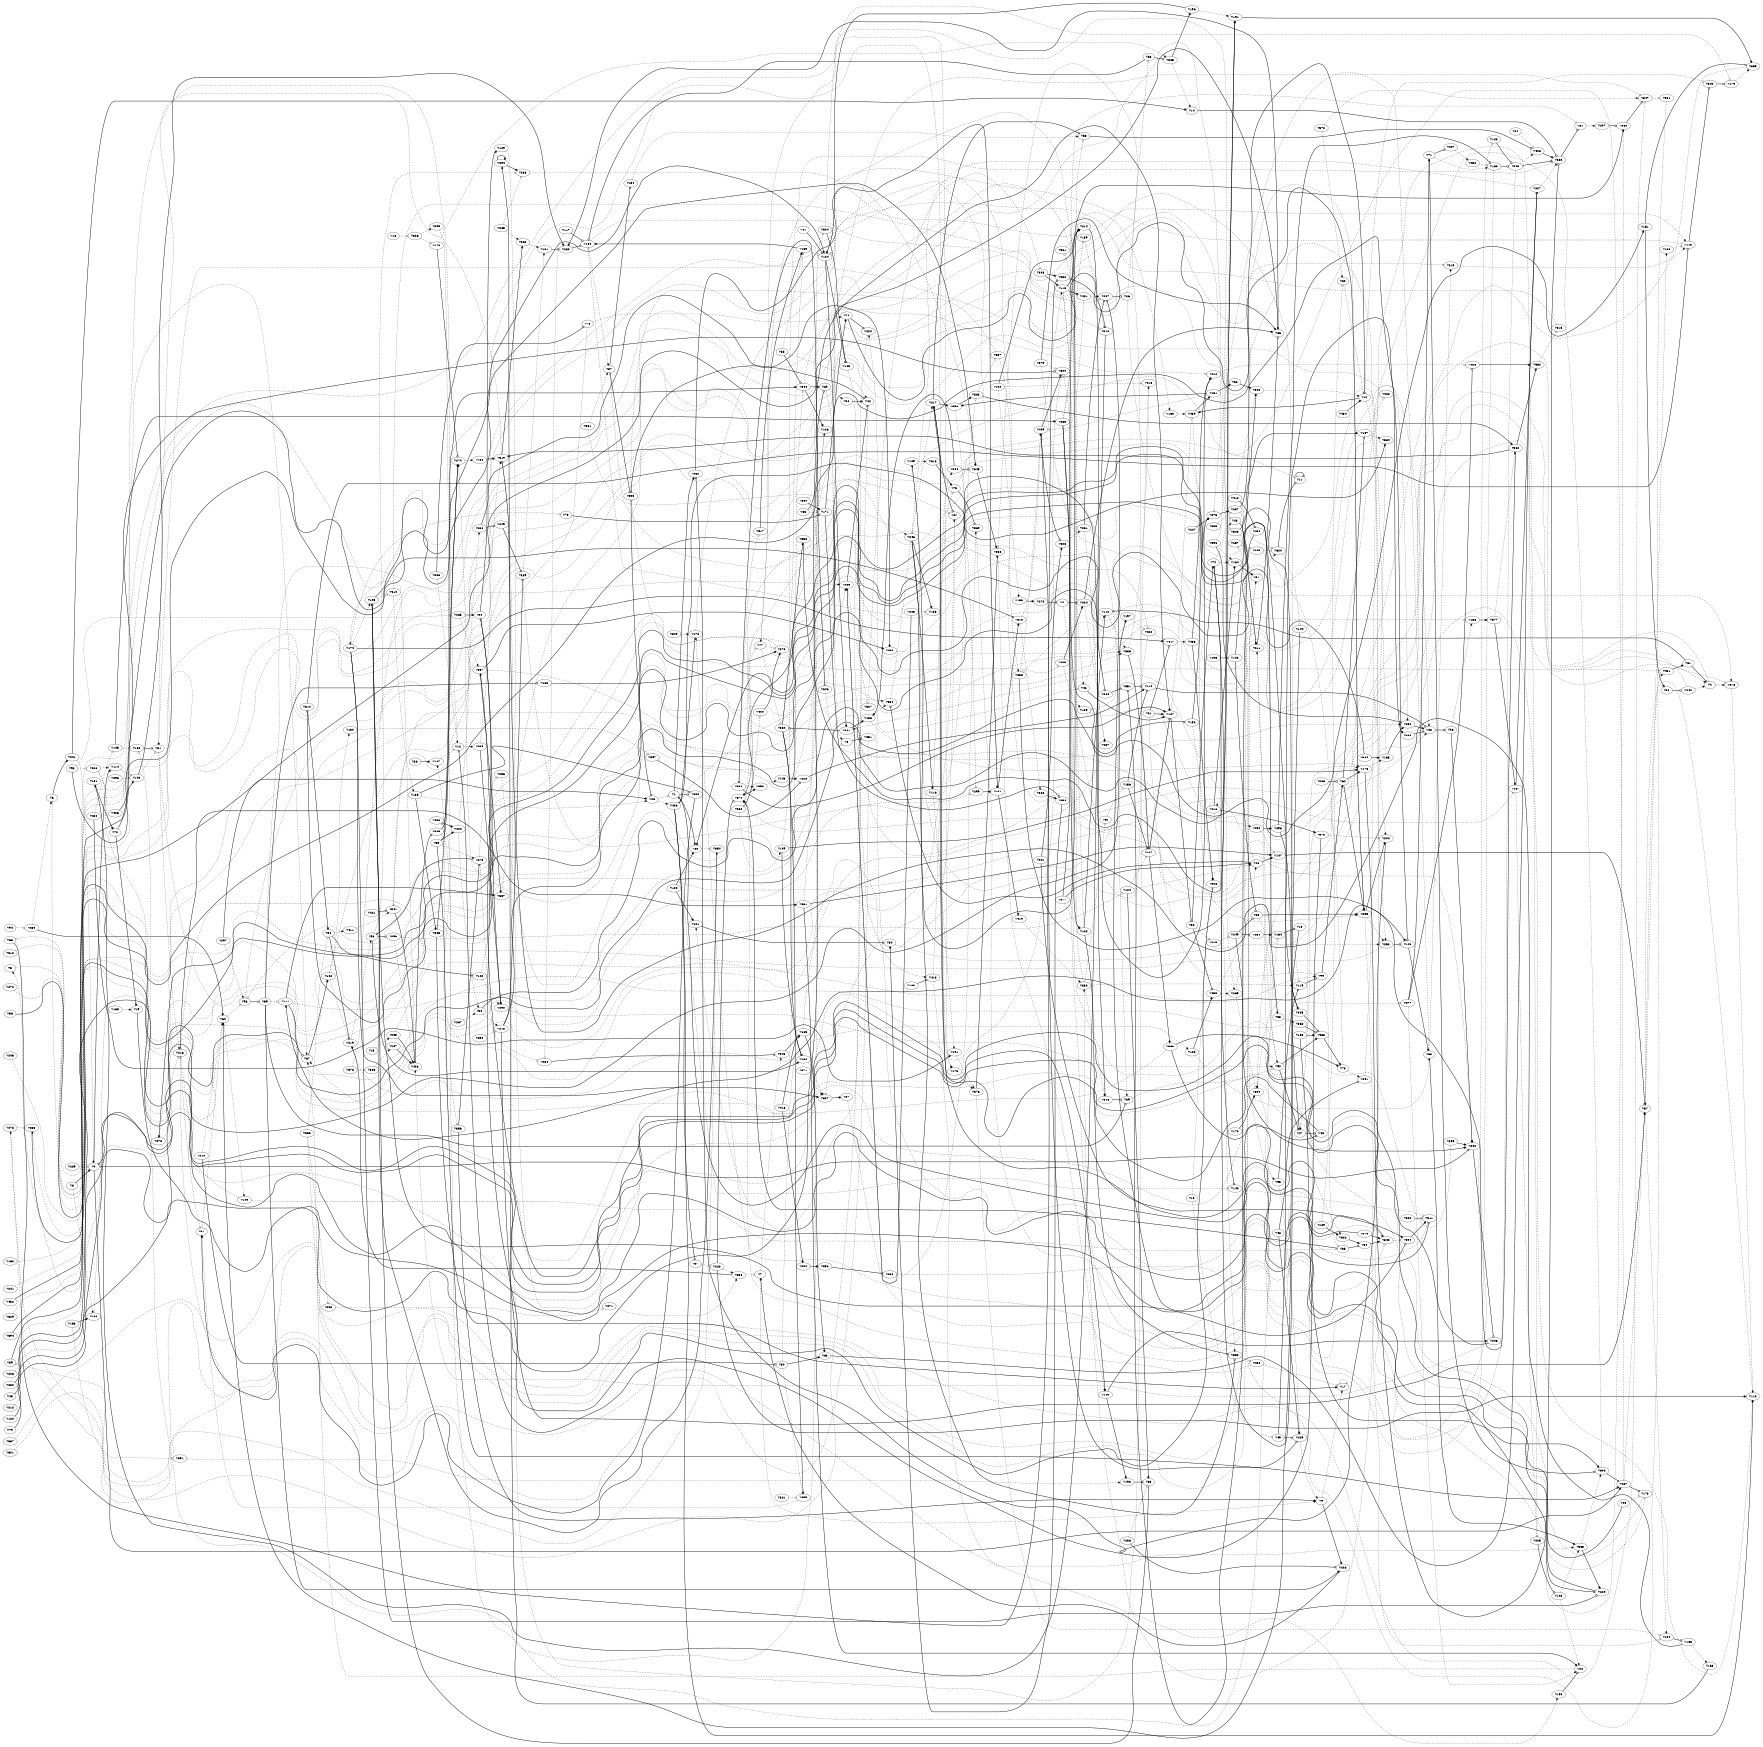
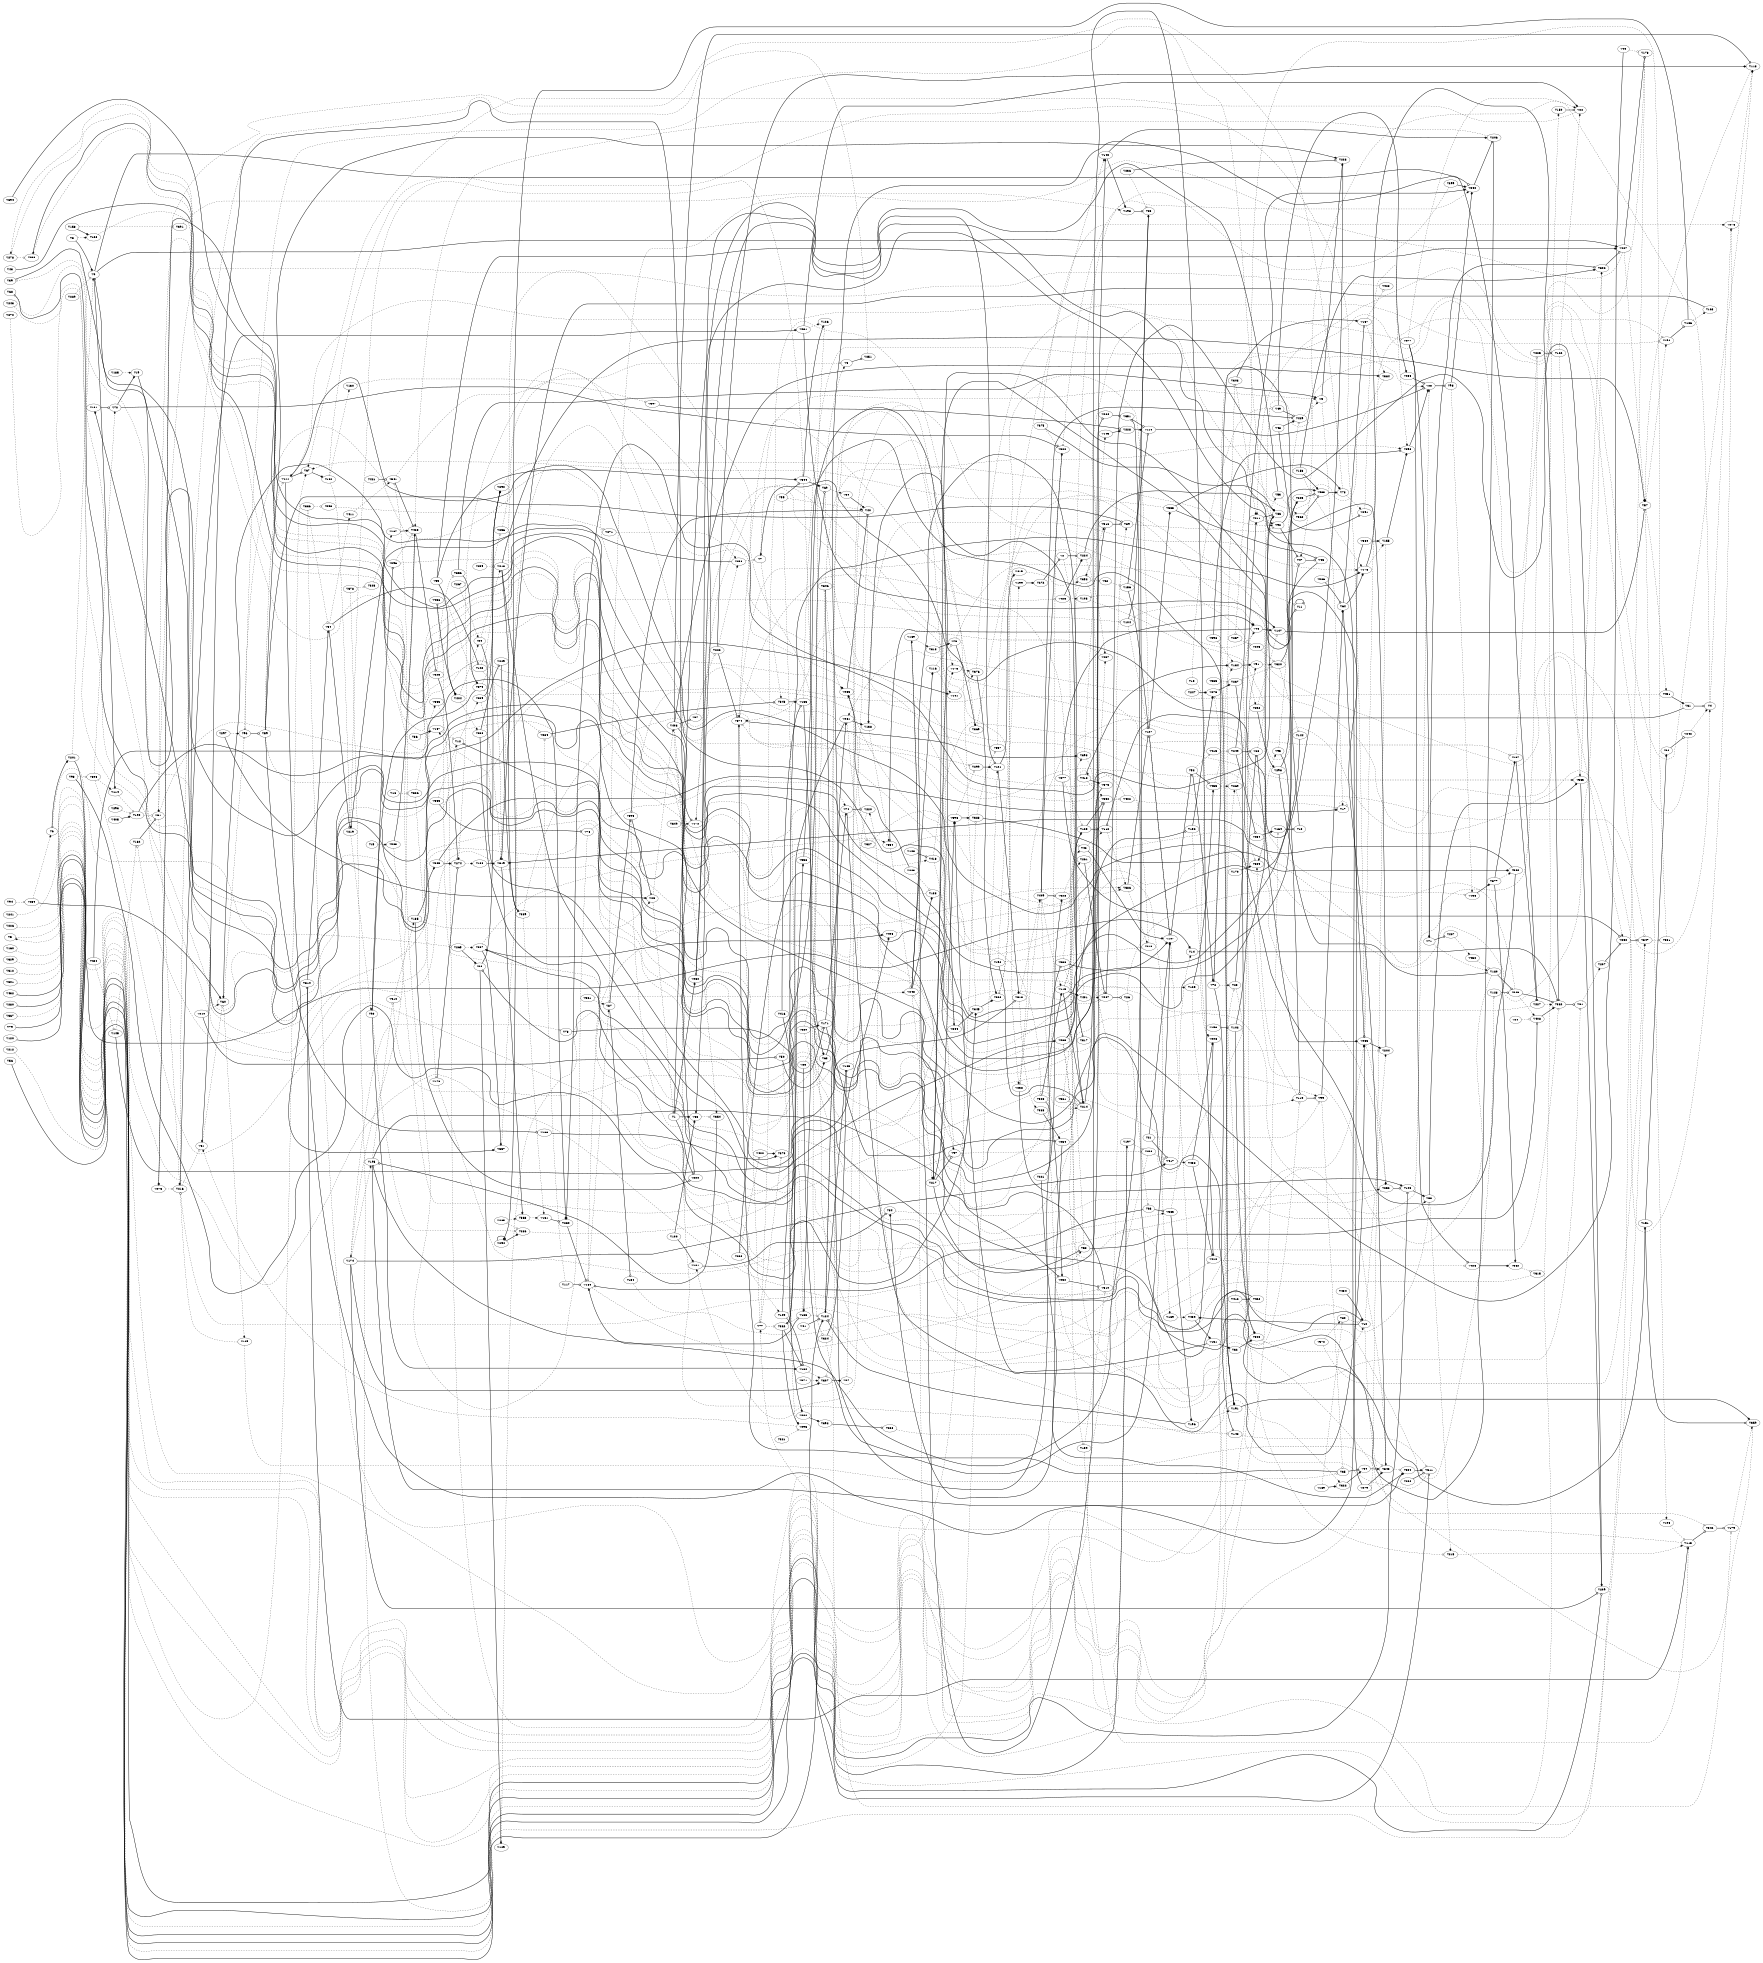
edge "v360" -> "v362": now "v377" -> "v362"
edge "v373" -> "v204": now "v393" -> "v204"
